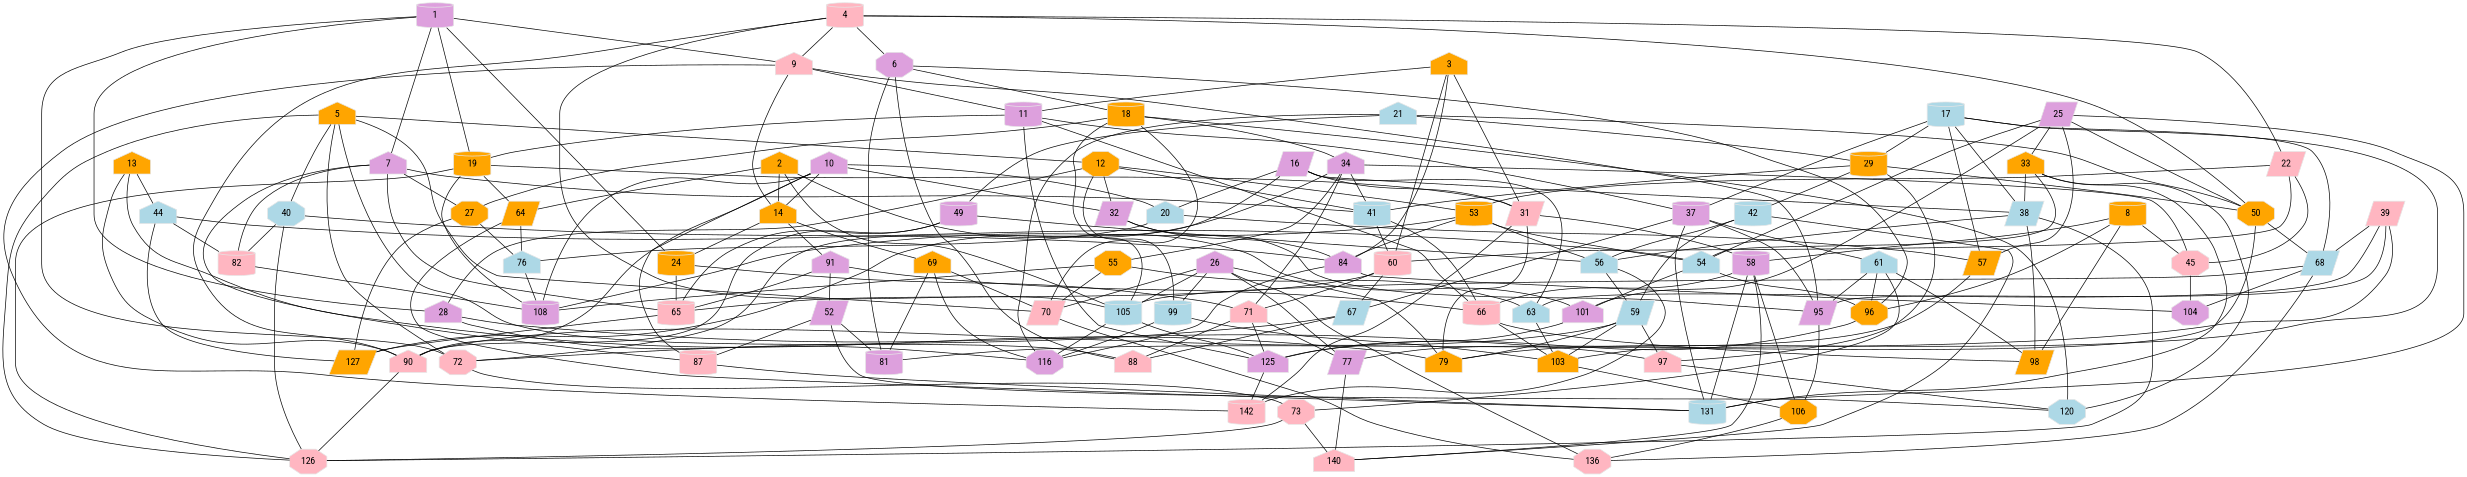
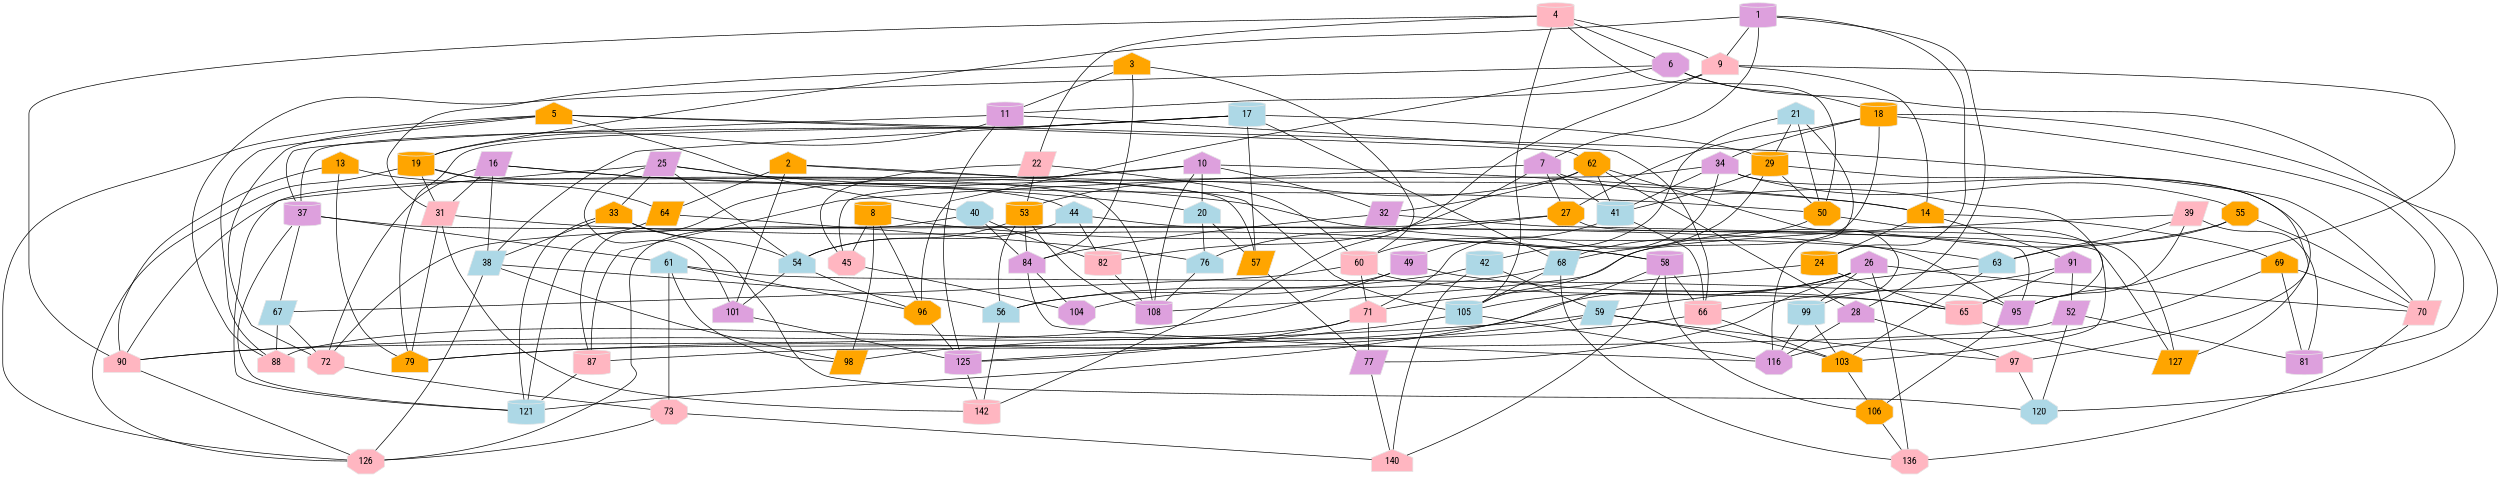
node "12": label "12" -> "62"
edge "1" -- "72": now "27" -- "72"
edge "56" -- "59": now "63" -- "59"
node "125": shape house -> cylinder
node "131": label "131" -> "121"
